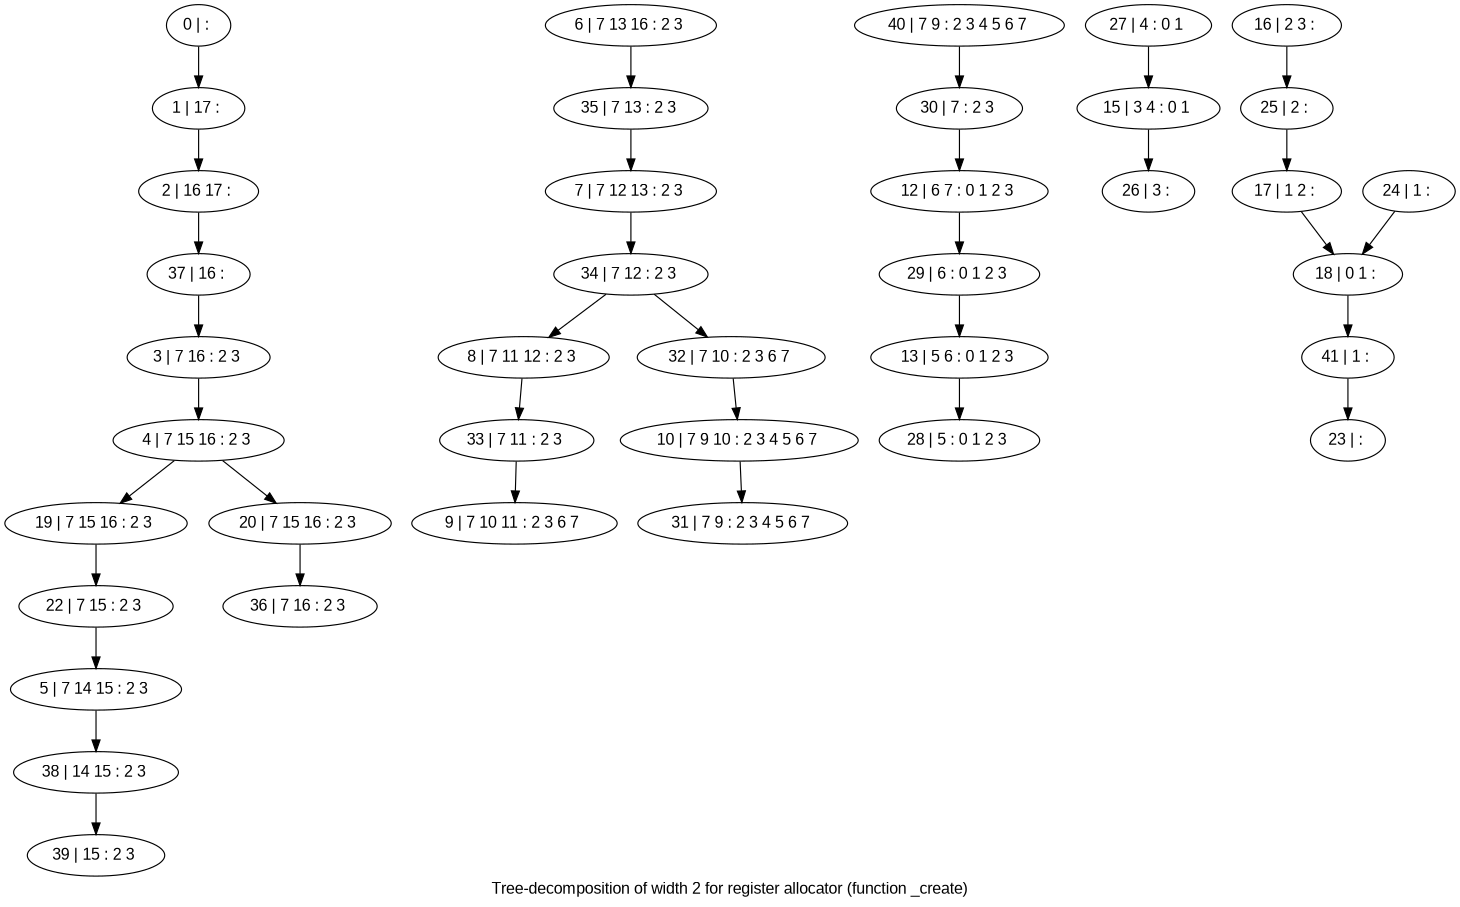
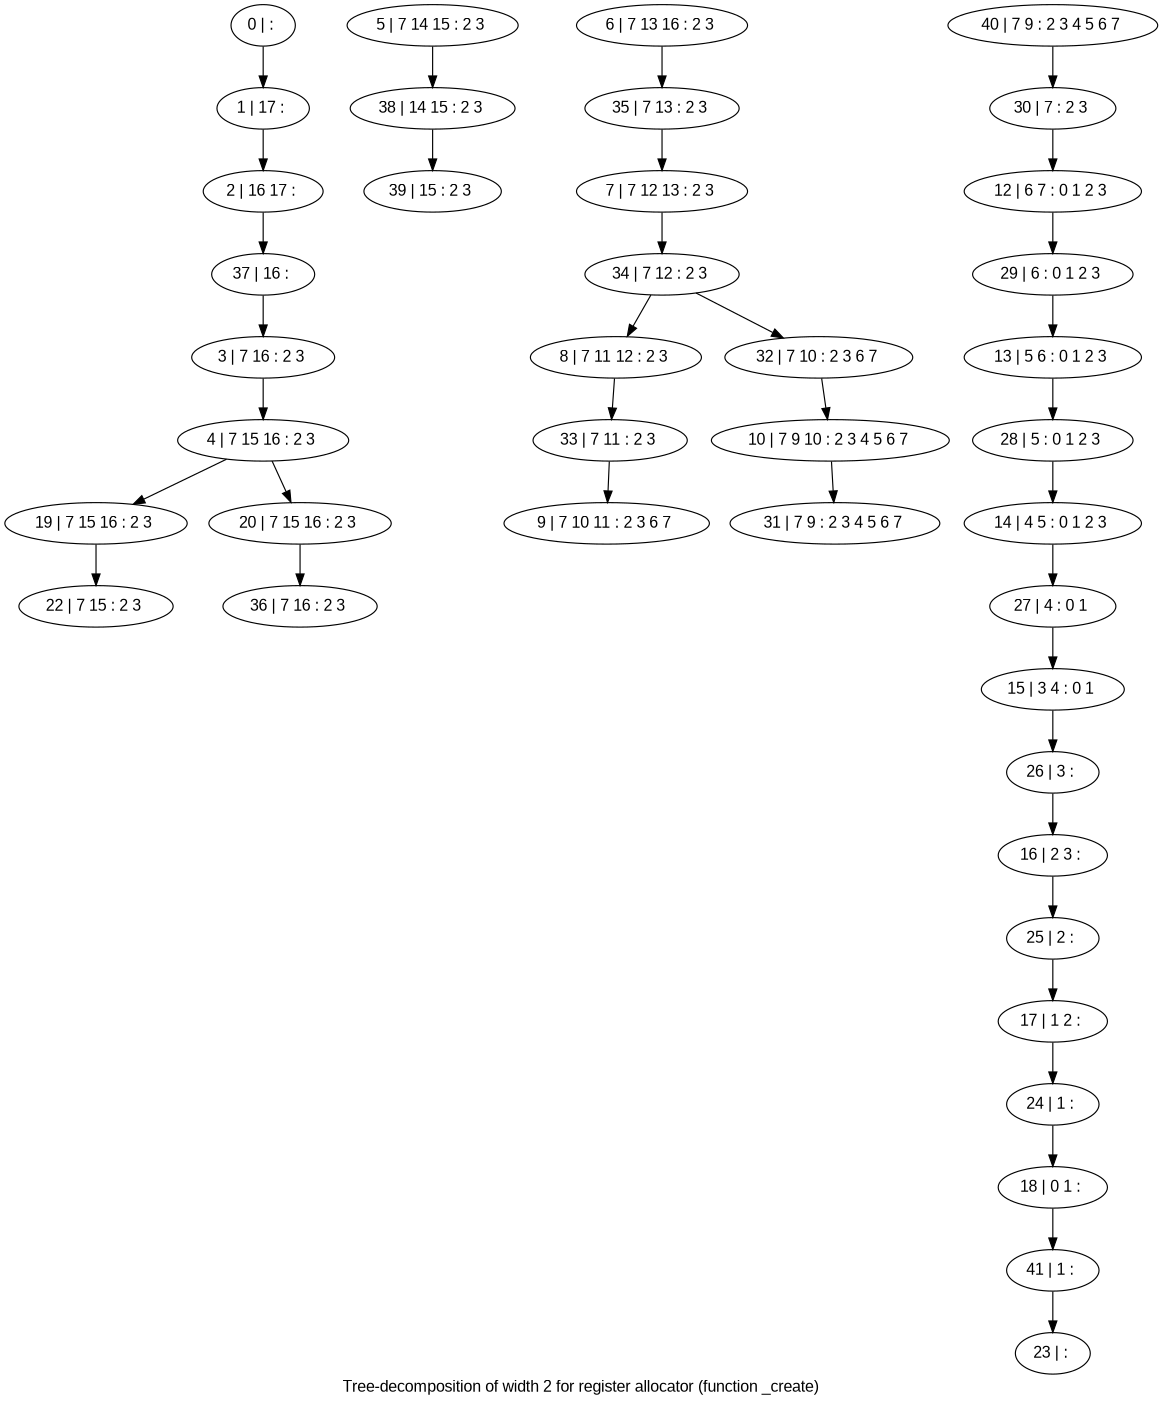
edge "17 | 1 2 :" -> "18 | 0 1 :": now "17 | 1 2 :" -> "24 | 1 :"
node "14 | 4 5 : 0 1 2 3": added
edge "22 | 7 15 : 2 3" -> "5 | 7 14 15 : 2 3": removed
edge "26 | 3 :" -> "16 | 2 3 :": added
